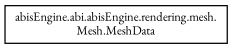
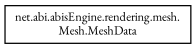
node "abisEngine.abi.abisEngine.rendering.mesh. Mesh.MeshData": label "abisEngine.abi.abisEngine.rendering.mesh. Mesh.MeshData" -> "net.abi.abisEngine.rendering.mesh. Mesh.MeshData"
